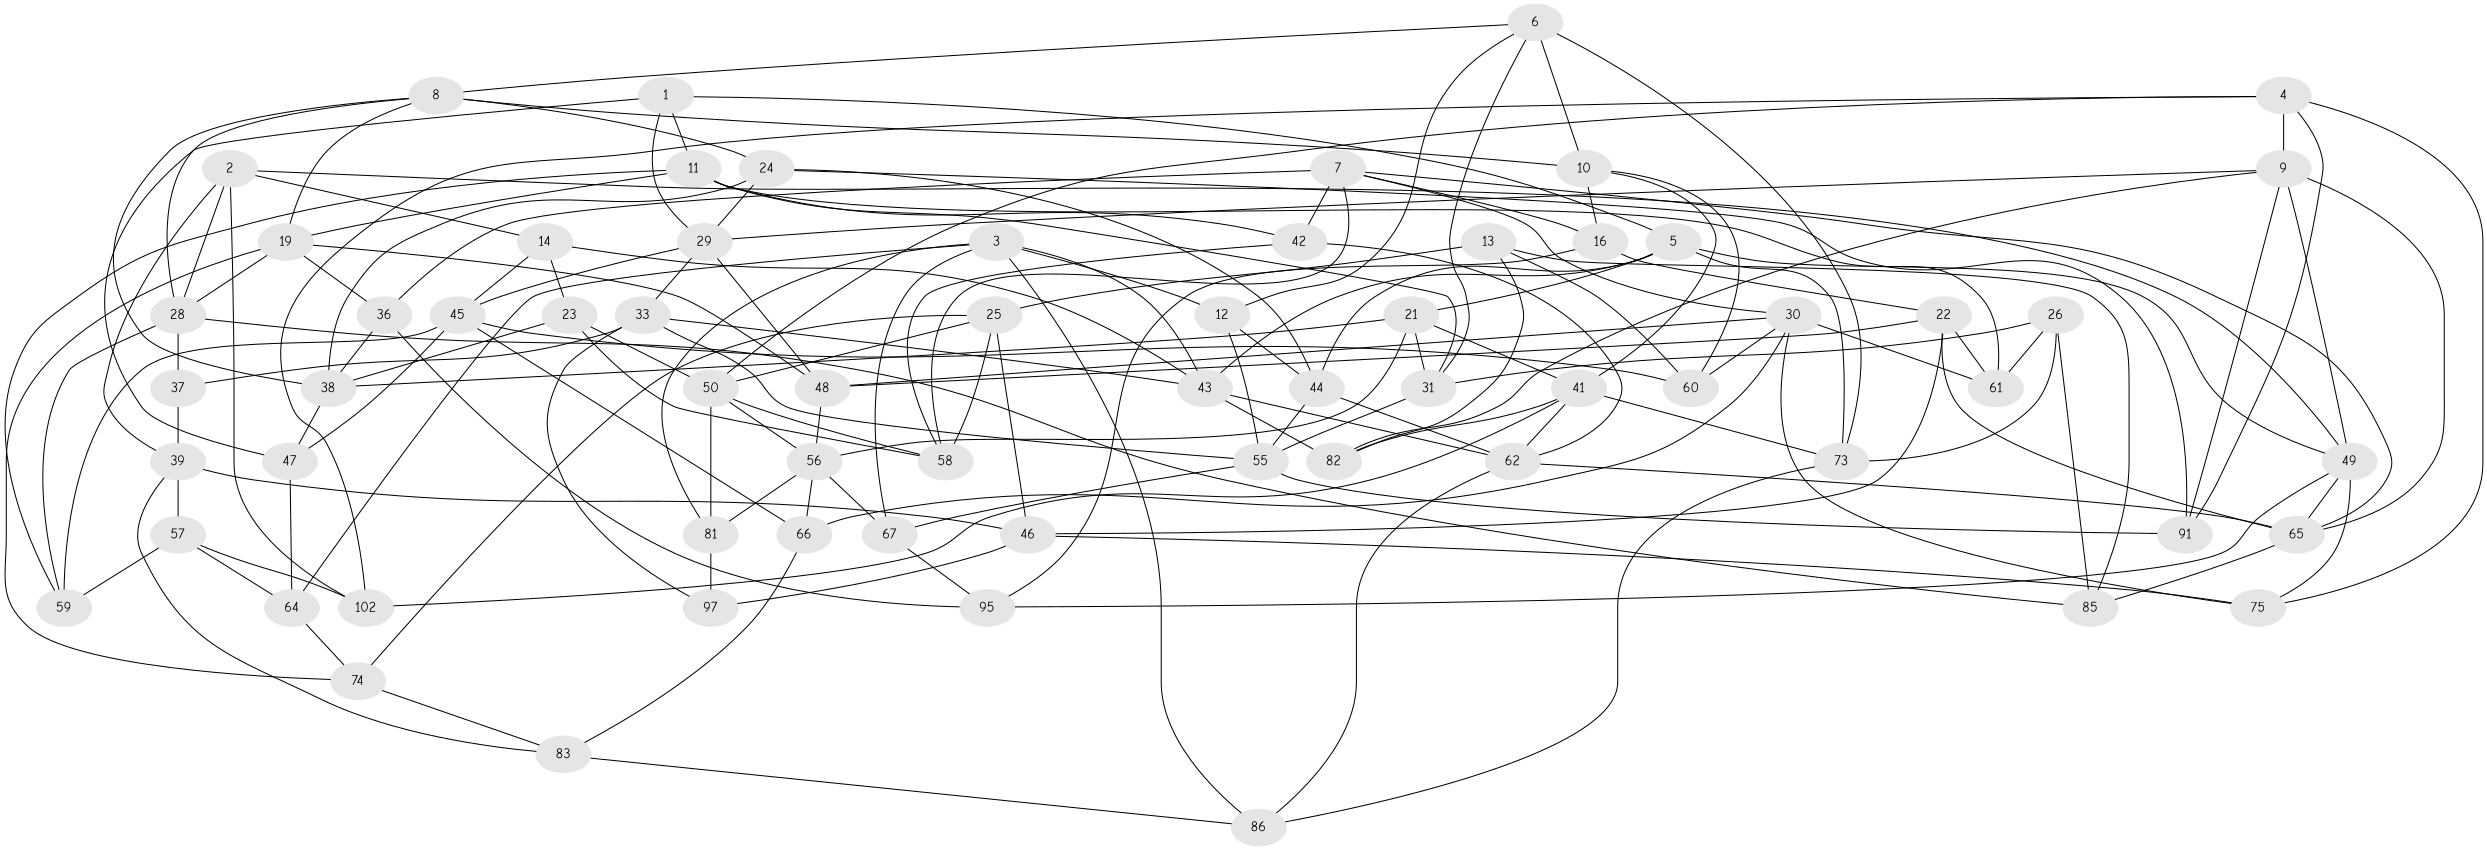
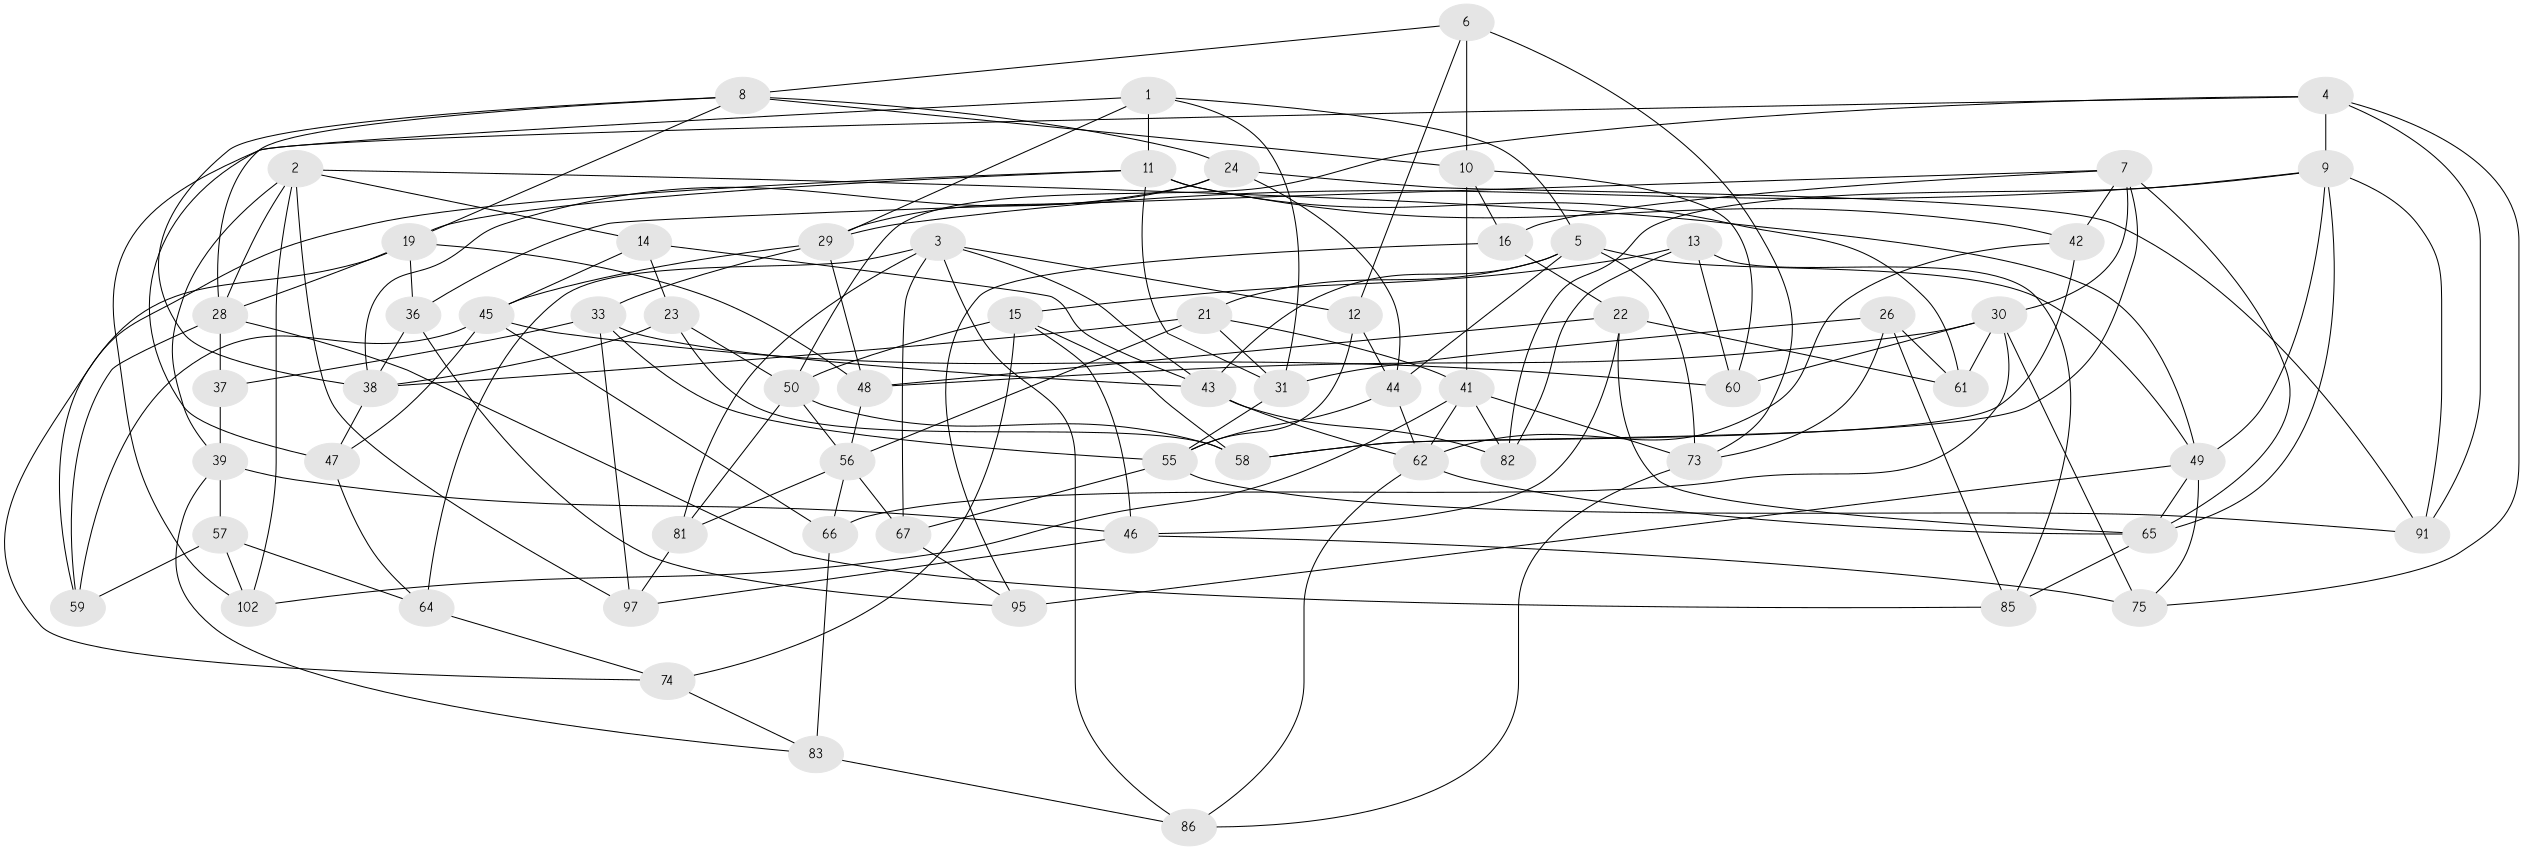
edge "6" -- "31": now "1" -- "31"
node "25": label "25" -> "15"
edge "2" -- "97": added
